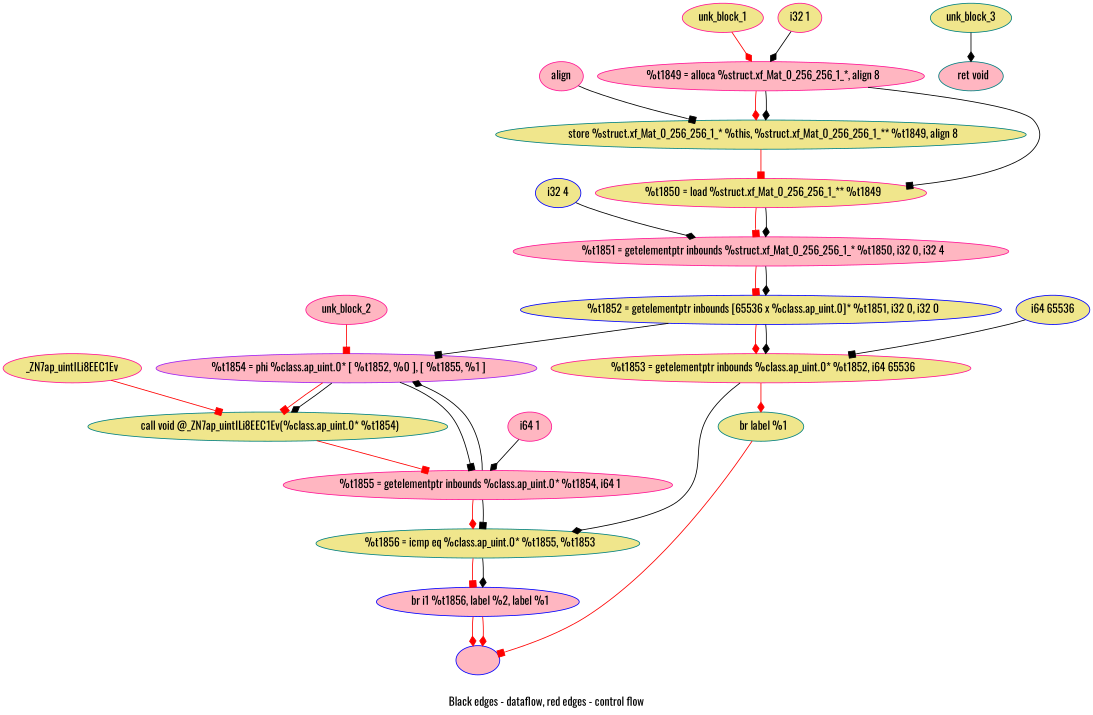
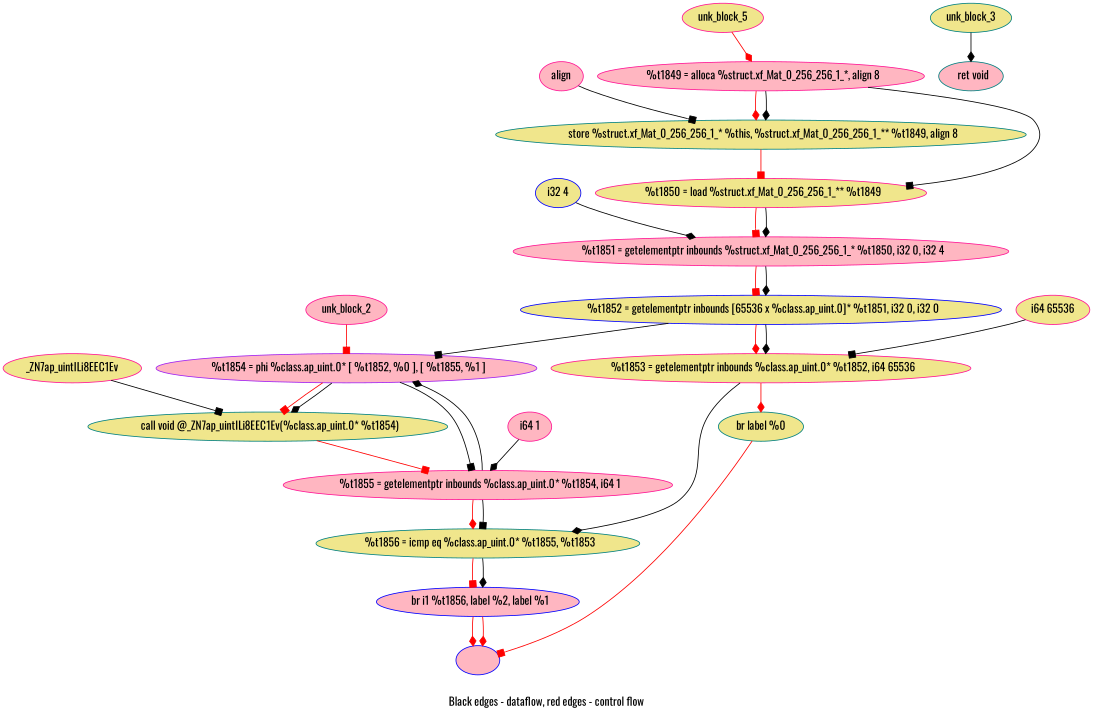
node "unk_block_1": label "unk_block_1" -> "unk_block_5"
node "i32 1": removed
node "i64 65536": color blue -> deeppink
edge "_ZN7ap_uintILi8EEC1Ev" -> "call void @_ZN7ap_uintILi8EEC1Ev(%class.ap_uint.0* %t1854)": color red -> black
node "br label %1": label "br label %1" -> "br label %0"
